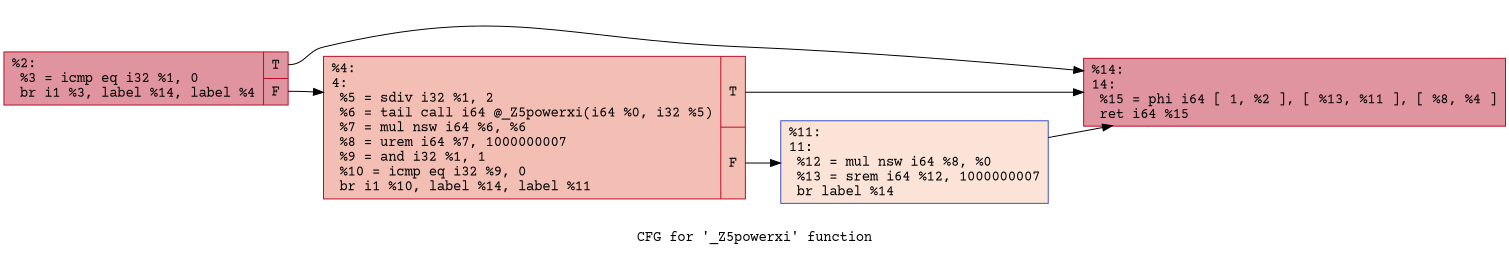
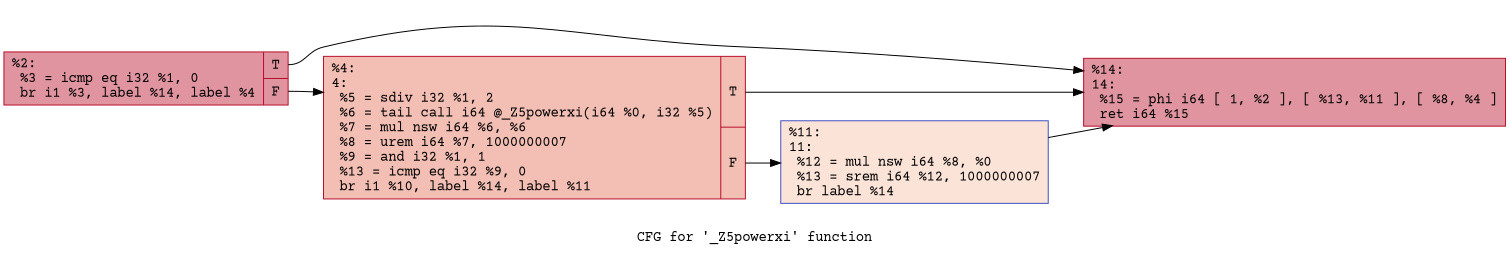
node "%4:": text "%10 = icmp eq i32 %9, 0" -> "%13 = icmp eq i32 %9, 0"
